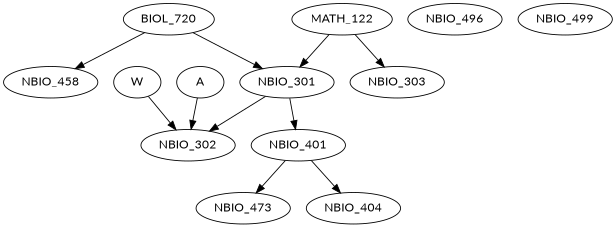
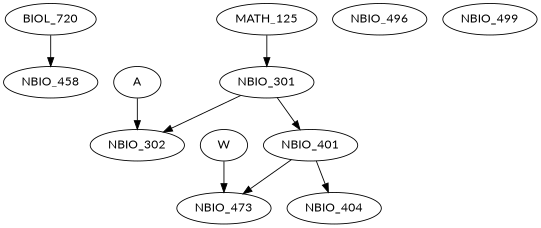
node "MATH_122": label "MATH_122" -> "MATH_125"
edge "BIOL_720" -> "NBIO_301": removed
node "NBIO_303": removed
edge "W" -> "NBIO_302": now "W" -> "NBIO_473"
